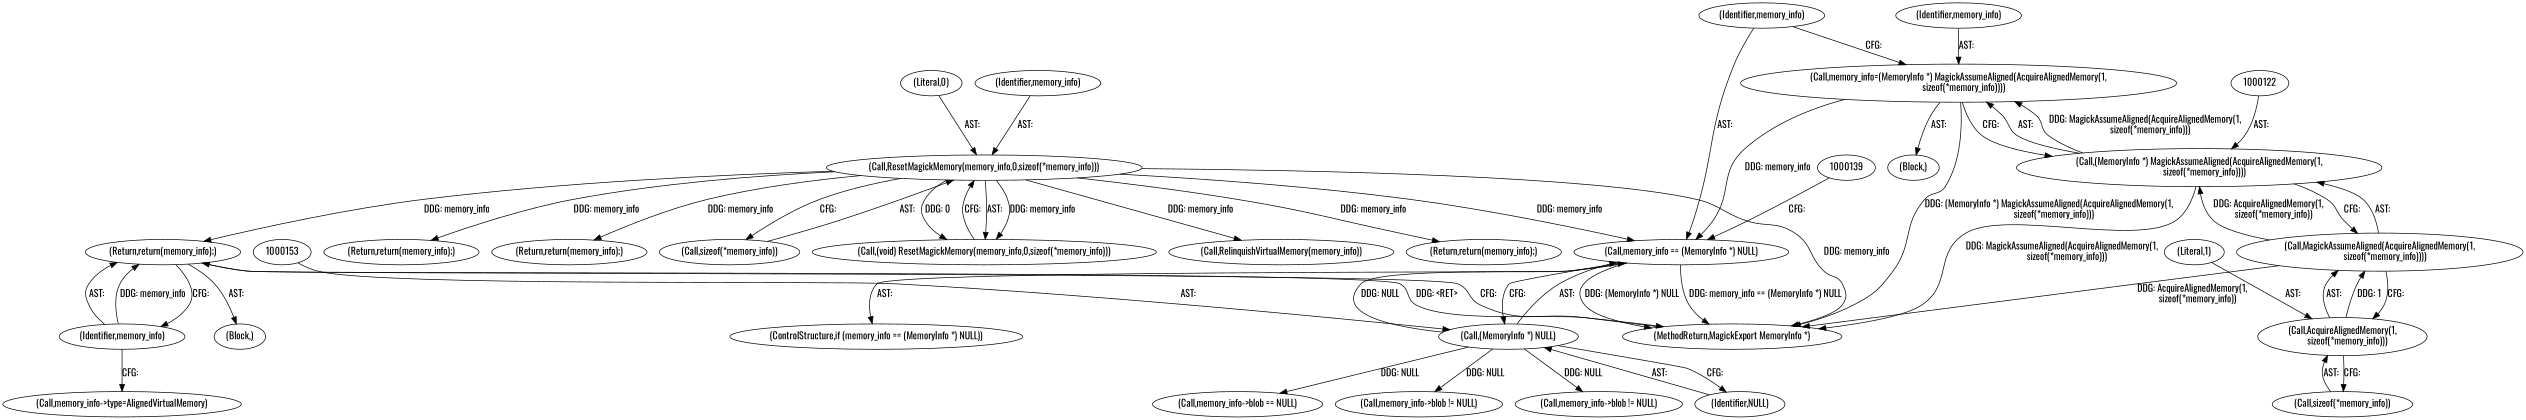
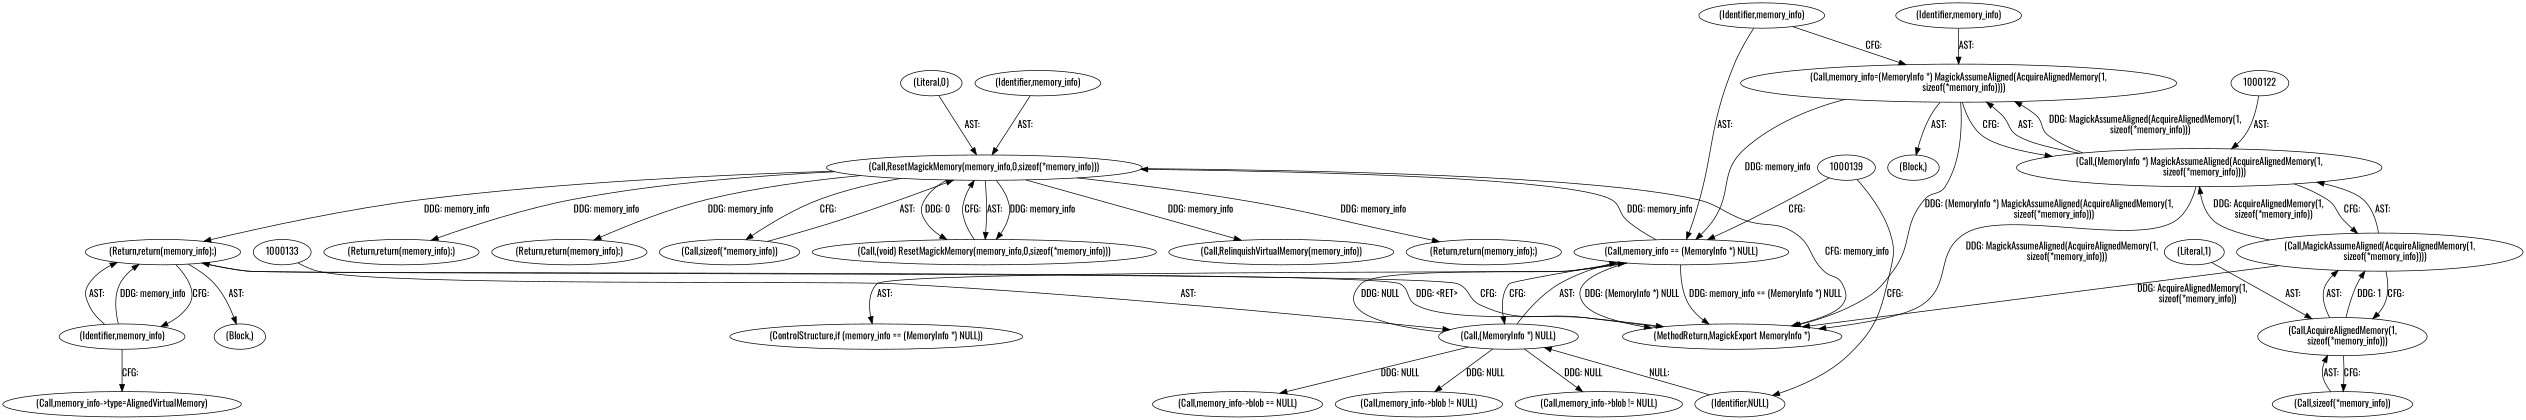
edge "(Call,ResetMagickMemory(memory_info,0,sizeof(*memory_info)))" -> "(Call,memory_info == (MemoryInfo *) NULL)": reversed
node "1000153": label "1000153" -> "1000133"
edge "(Call,ResetMagickMemory(memory_info,0,sizeof(*memory_info)))" -> "(MethodReturn,MagickExport MemoryInfo *)": label "DDG: memory_info" -> "CFG: memory_info"
edge "(Call,(MemoryInfo *) NULL)" -> "(Identifier,NULL)": now "1000139" -> "(Identifier,NULL)"
edge "(Identifier,NULL)" -> "(Call,(MemoryInfo *) NULL)": label "AST: " -> "NULL: "
